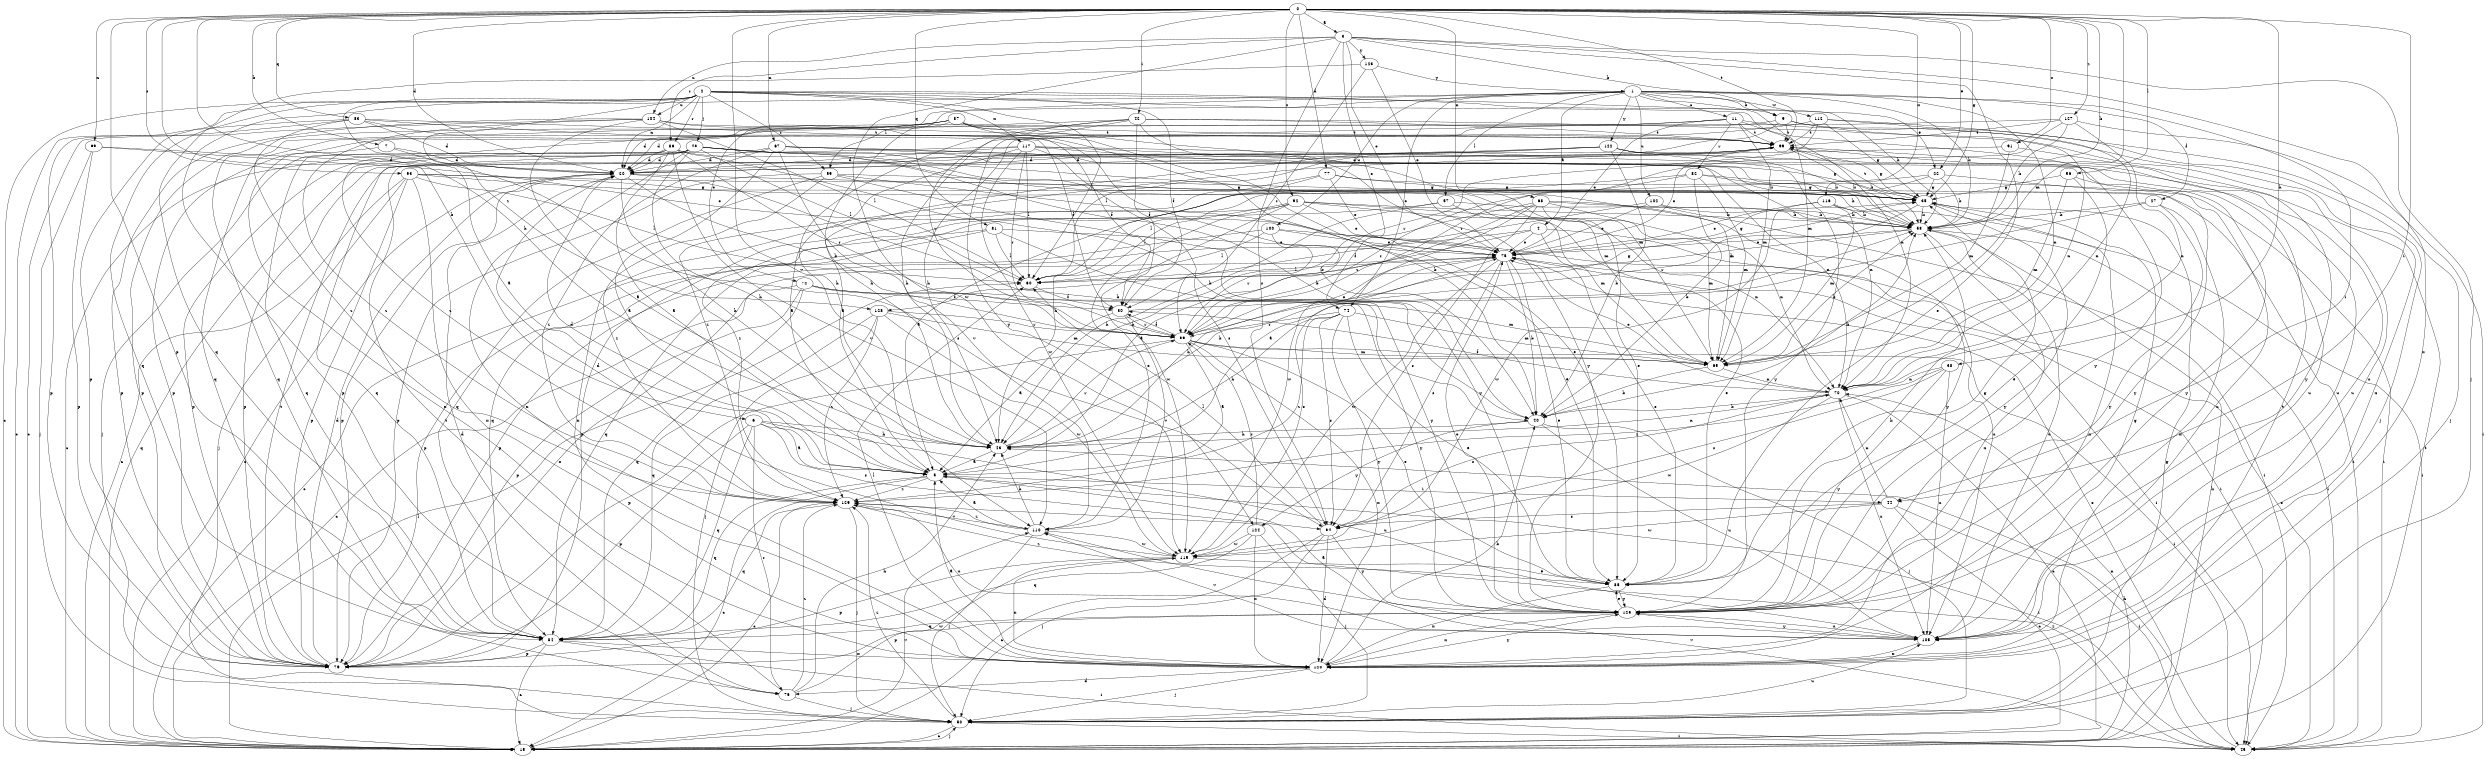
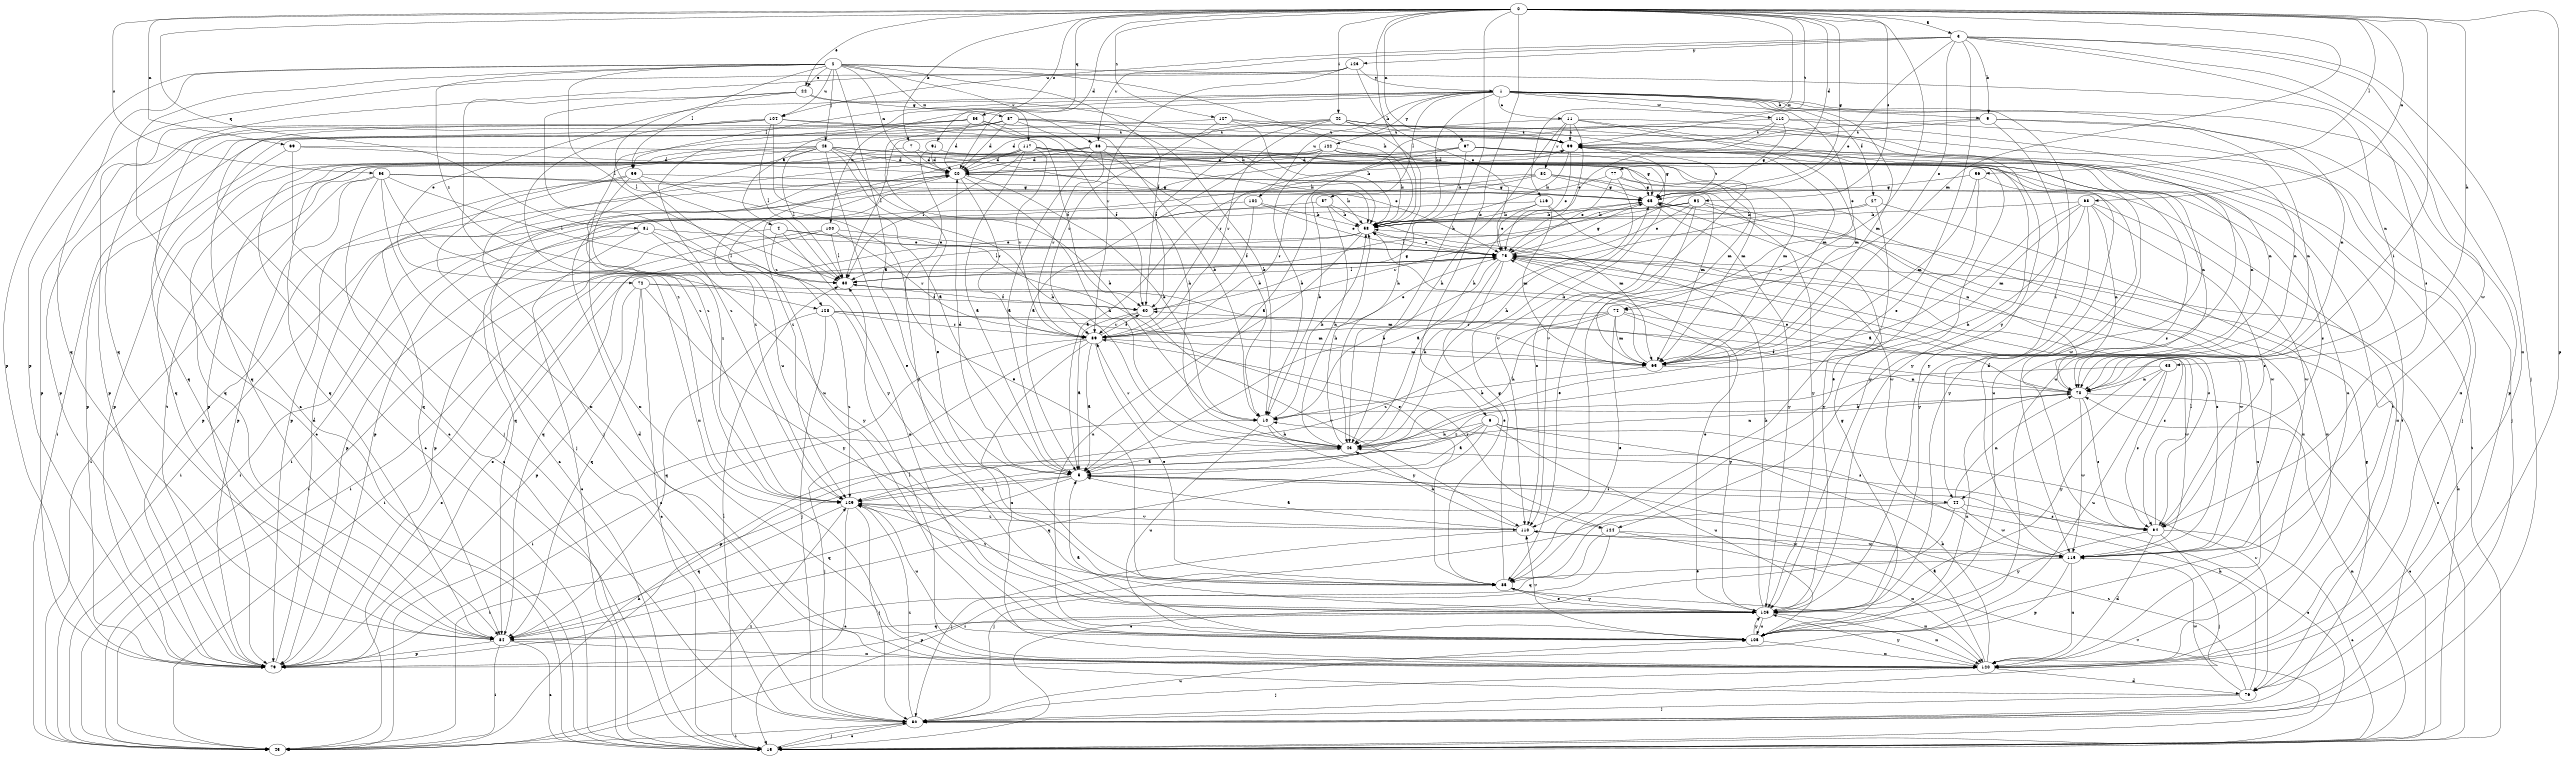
edge "2" -> "59": label "r" -> "l"
edge "127" -> "79": now "123" -> "79"
edge "22" -> "35": now "22" -> "87"
edge "20" -> "89": label "b" -> "r"
edge "117" -> "15": now "117" -> "84"
node "40": label "40" -> "10"
edge "89" -> "79": label "p" -> "c"
edge "45" -> "110": removed, label "v"
edge "58" -> "120": now "75" -> "120"
